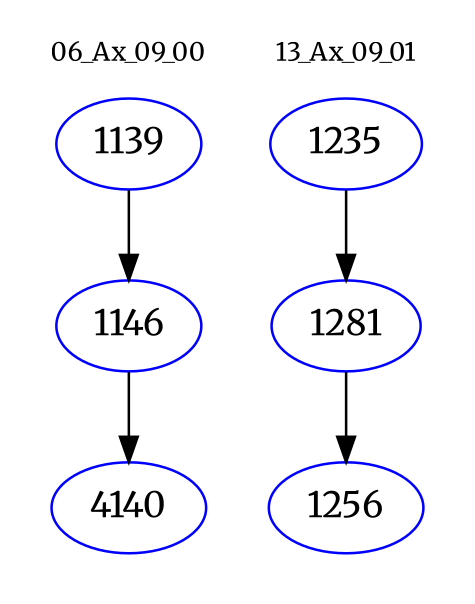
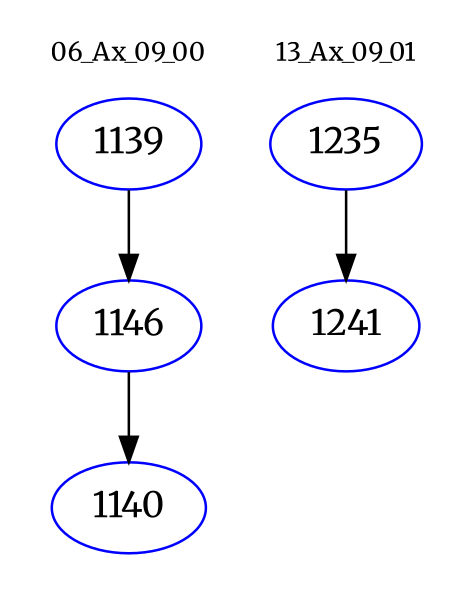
node "1281": label "1281" -> "1241"
node "4140": label "4140" -> "1140"
node "1256": removed
